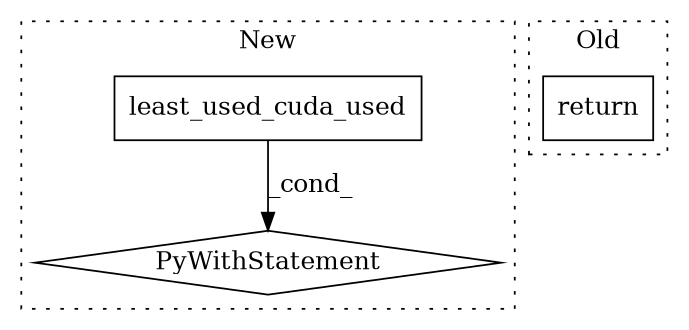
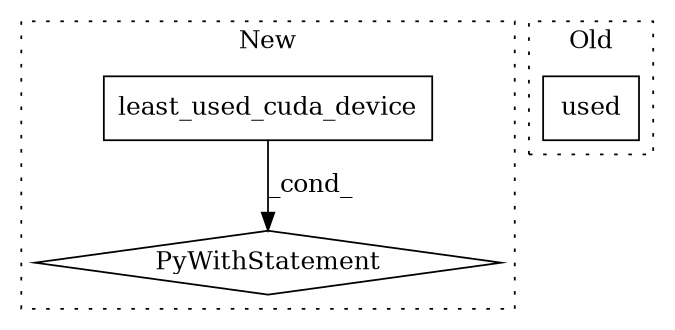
node "least_used_cuda_used": label "least_used_cuda_used" -> "least_used_cuda_device"
node "return": label "return" -> "used"
